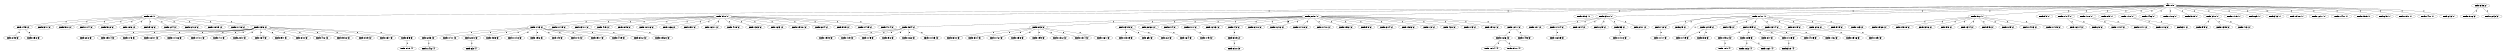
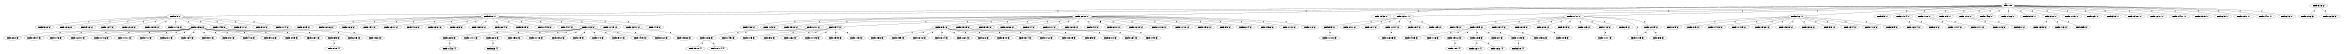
node "Nodo 17|10 (2)": added
node "Nodo 0|19 (2)": added
node "Nodo 7|-12 (2)": added
edge "Nodo 13|-19 (2)" -- "Nodo 2|2 (3)": now "Nodo -8|-3 (2)" -- "Nodo 2|2 (3)"
edge "Nodo -4|2 (2)" -- "Nodo 3|-15 (2)": now "Nodo 20|10 (1)" -- "Nodo 3|-15 (2)"
